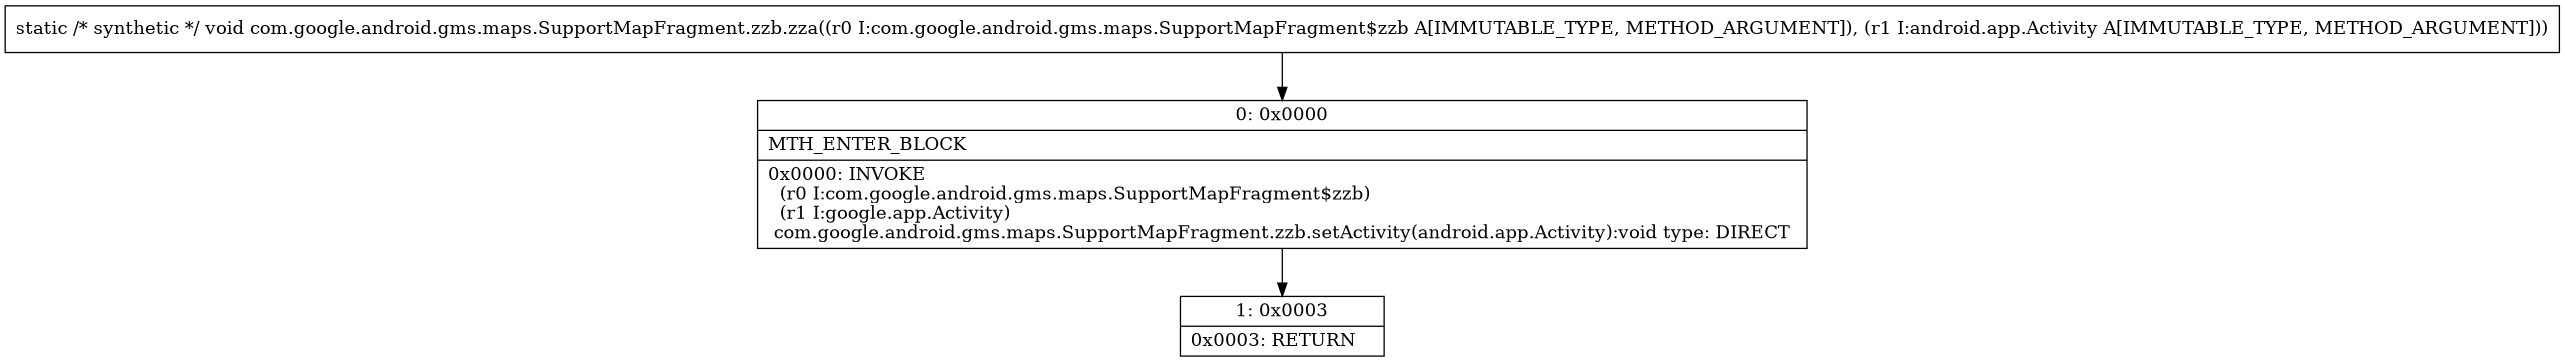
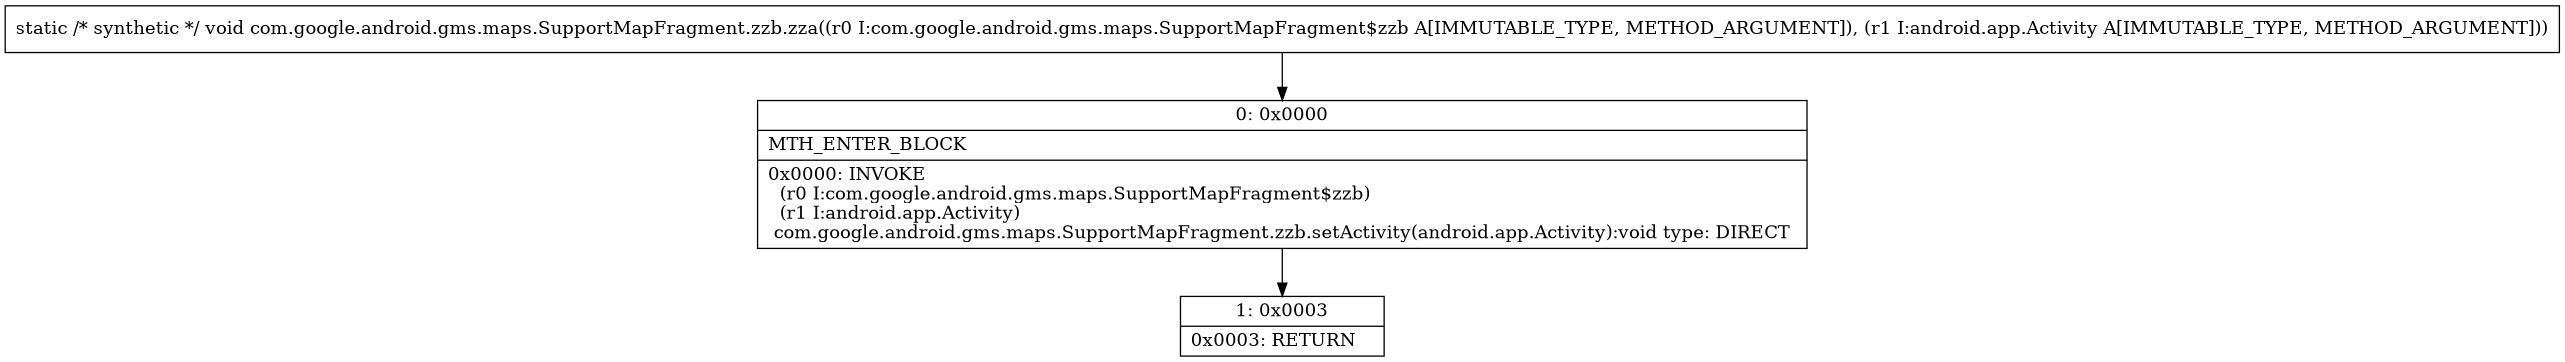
node "0: 0x0000": text "(r1 I:google.app.Activity)" -> "(r1 I:android.app.Activity)"
